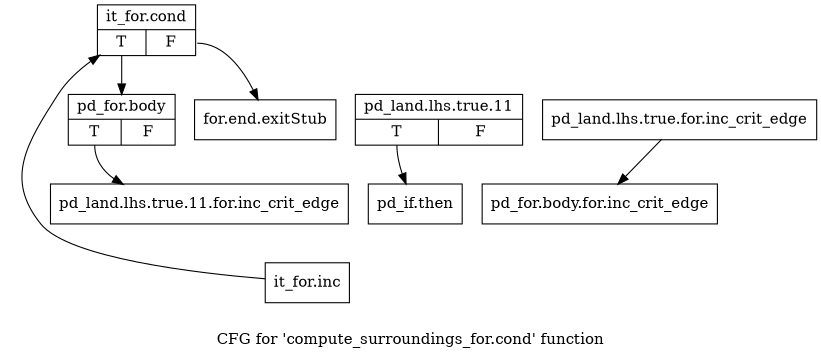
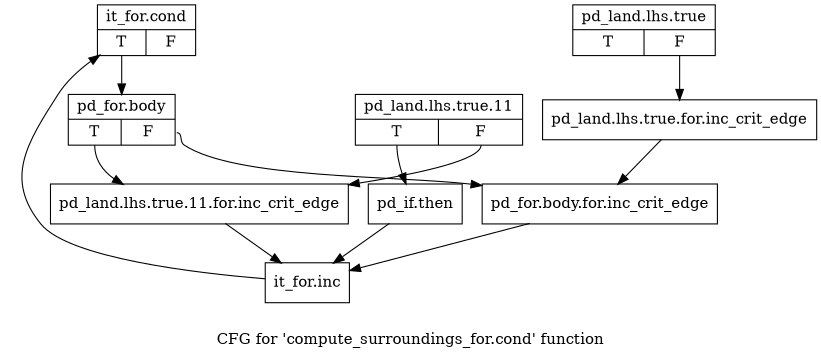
node "pd_land.lhs.true": added
node "for.end.exitStub": removed
edge "pd_land.lhs.true.11" -> "pd_land.lhs.true.11.for.inc_crit_edge": added
edge "pd_for.body" -> "pd_for.body.for.inc_crit_edge": added
edge "pd_land.lhs.true.11.for.inc_crit_edge" -> "it_for.inc": added
edge "pd_if.then" -> "it_for.inc": added
edge "pd_for.body.for.inc_crit_edge" -> "it_for.inc": added
